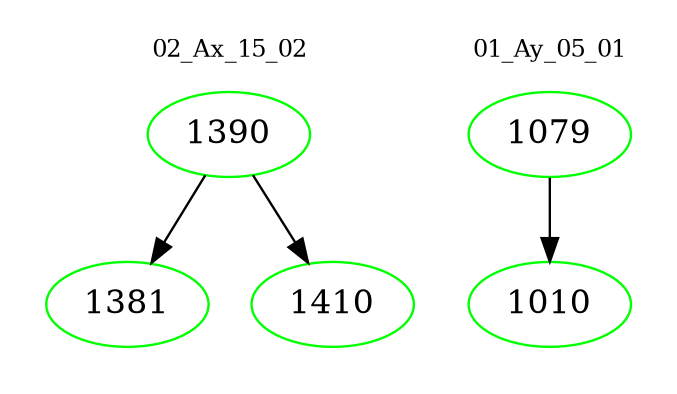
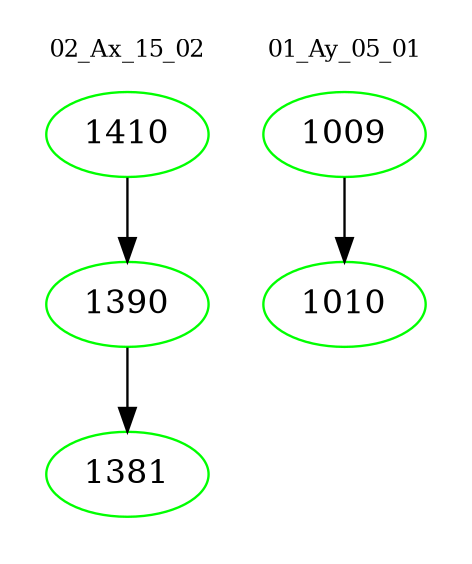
node "1079": label "1079" -> "1009"
edge "1390" -> "1410": reversed
